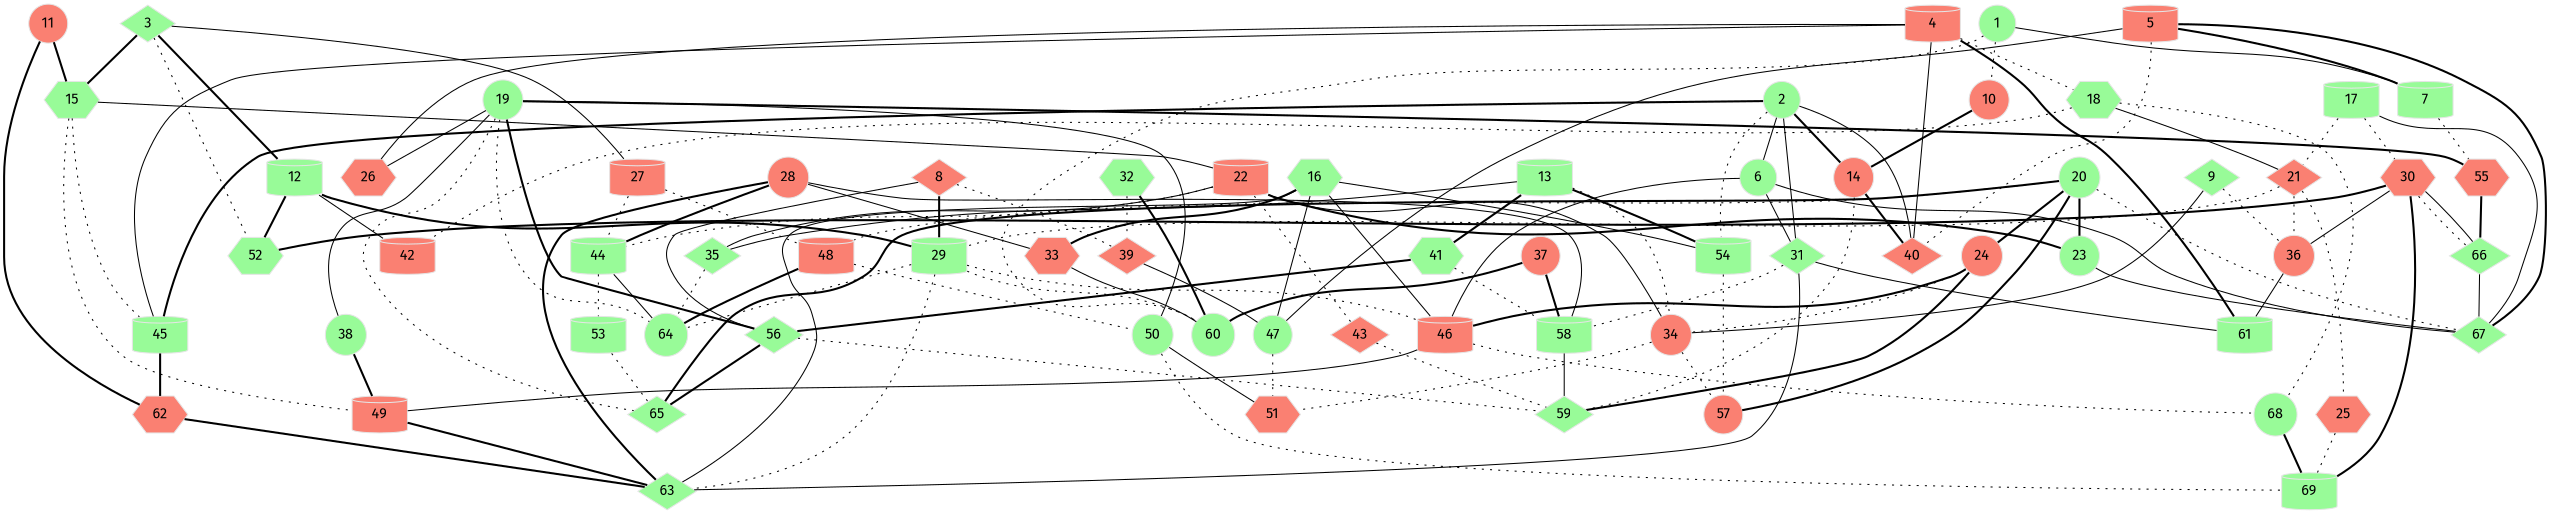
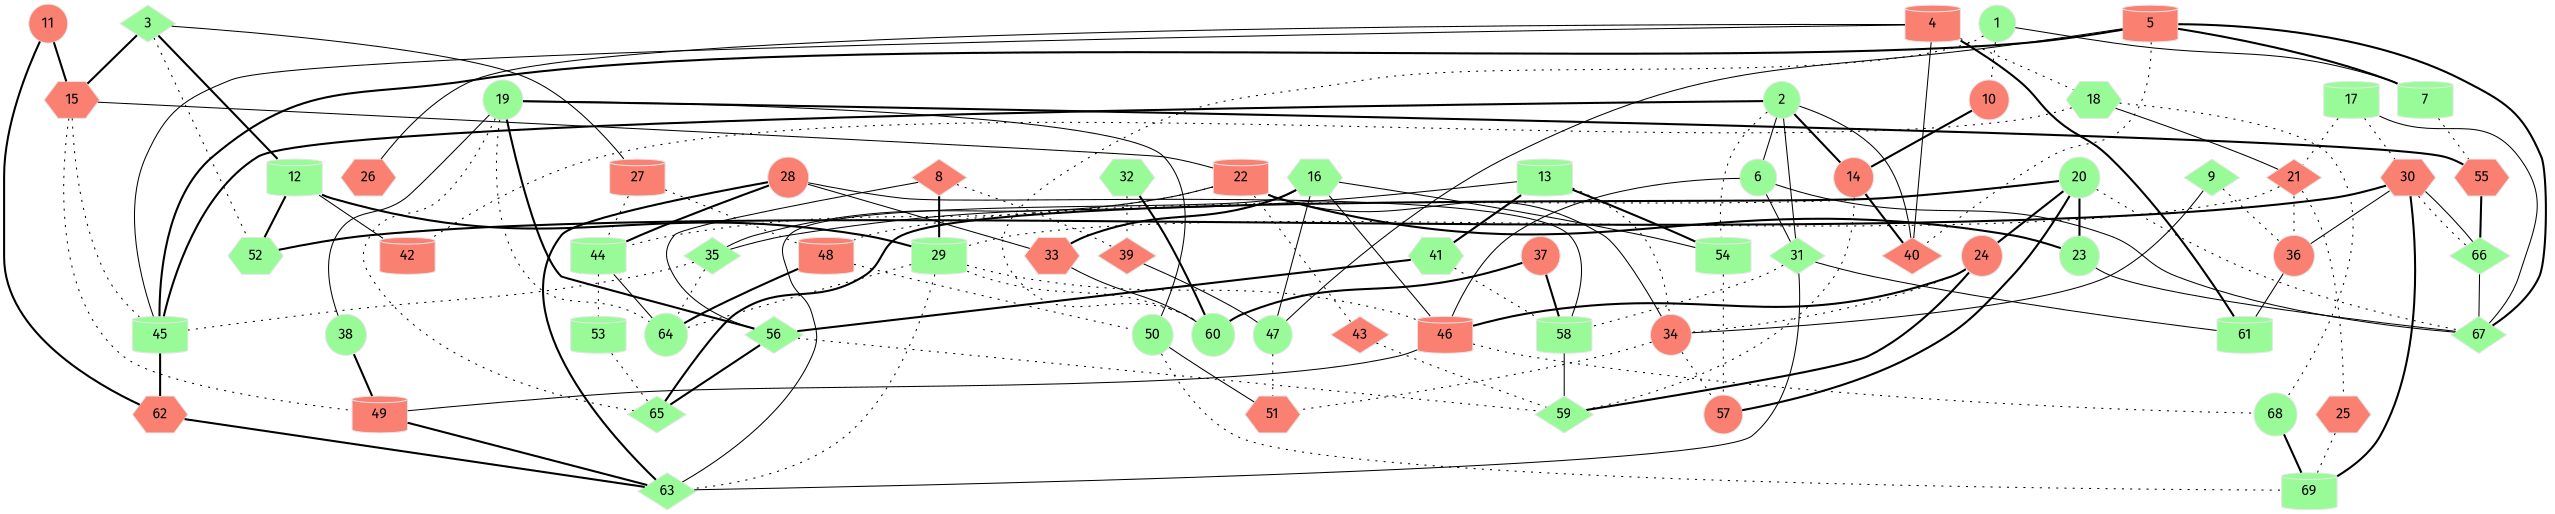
edge "5" -- "45": added
node "15": fillcolor palegreen -> salmon
edge "19" -- "26": removed
edge "35" -- "45": added
